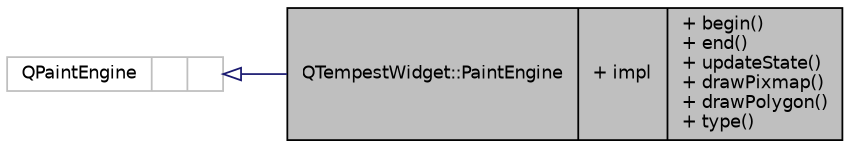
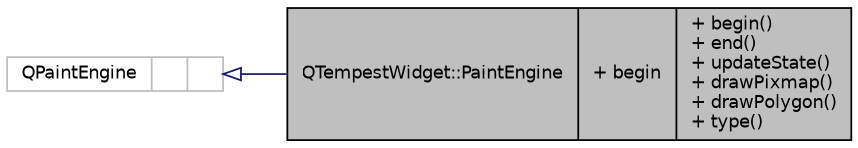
node "QTempestWidget::PaintEngine": text "+ impl" -> "+ begin"
